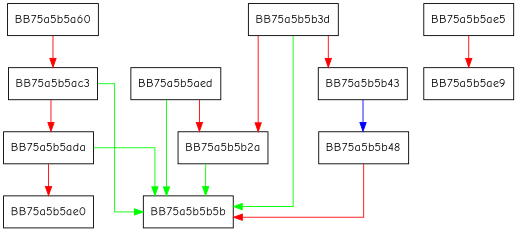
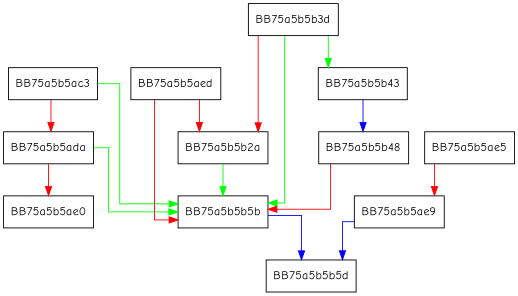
node "BB75a5b5a60": removed
edge "BB75a5b5b3d" -> "BB75a5b5b43": color red -> green
edge "BB75a5b5aed" -> "BB75a5b5b5b": color green -> red
node "BB75a5b5b5d": added
